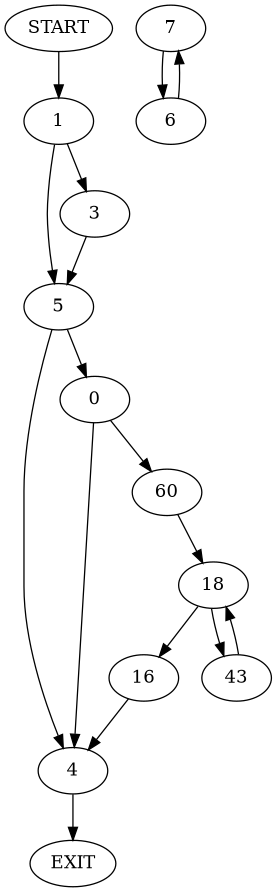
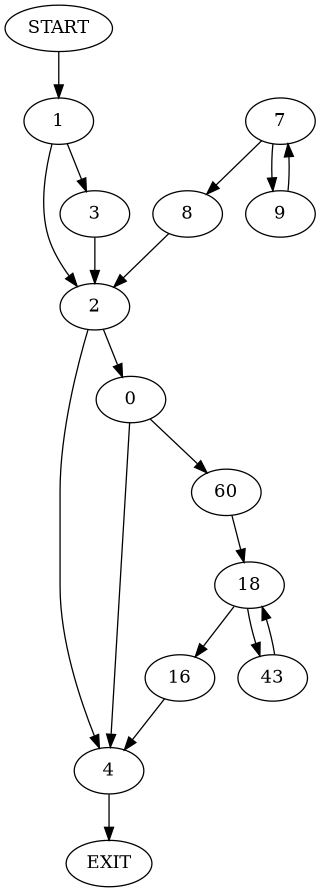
node "6": label "6" -> "9"
node "8": added
node "5": label "5" -> "2"
